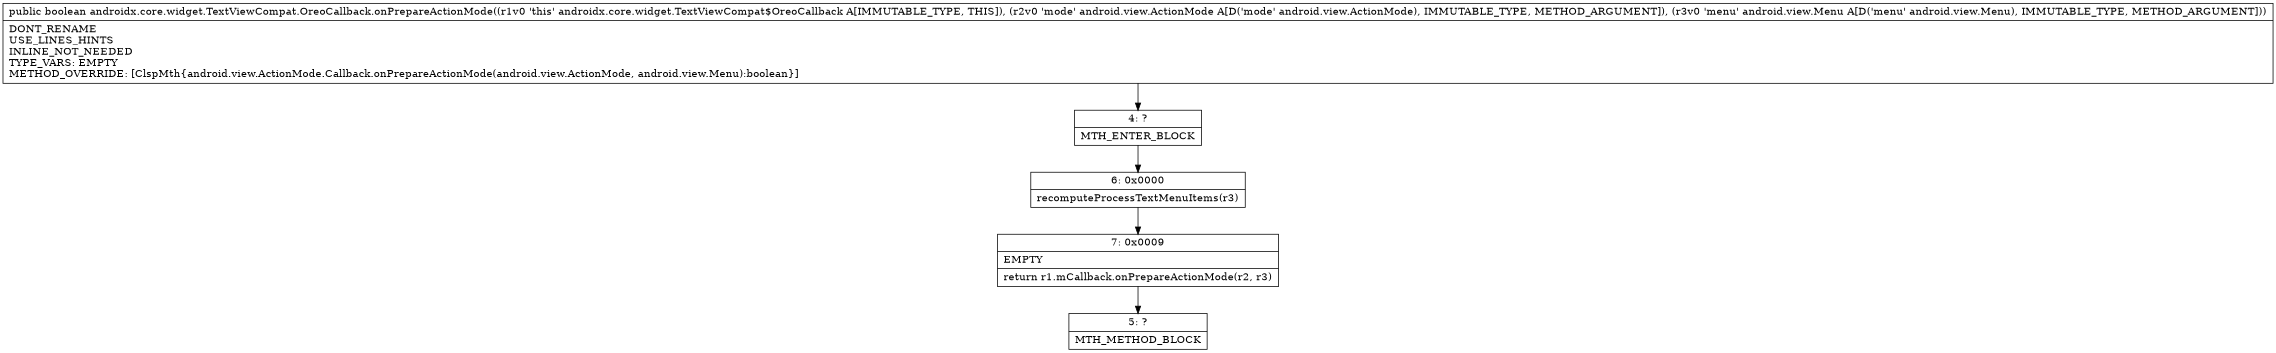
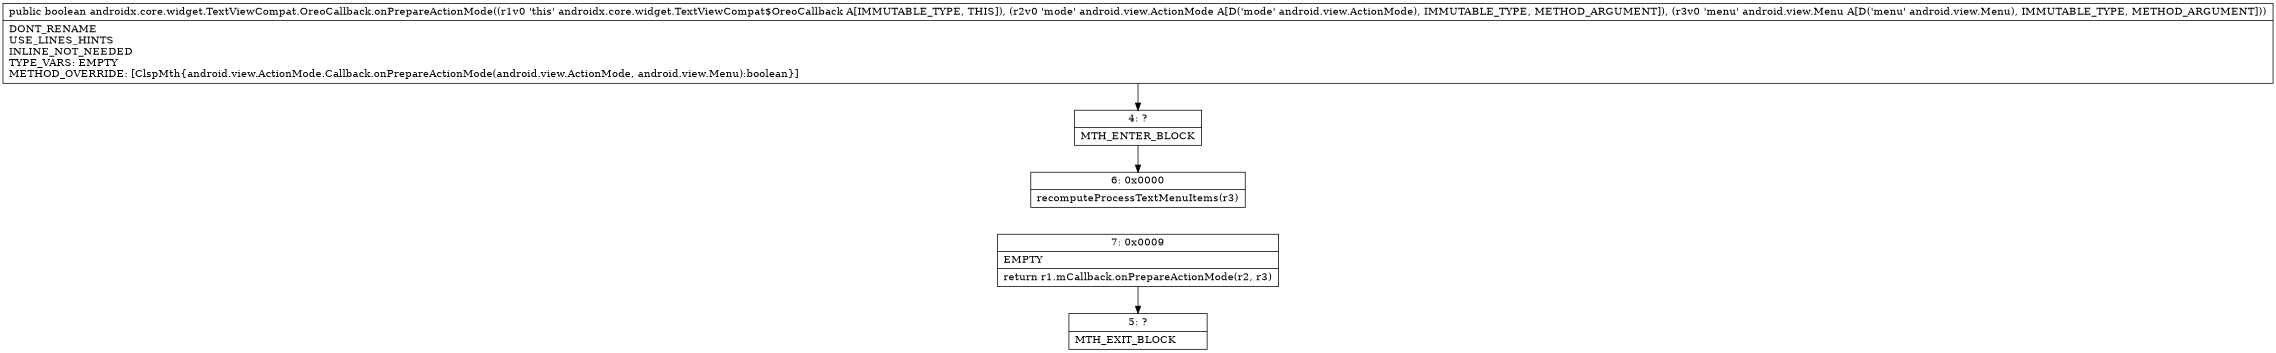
edge "6: 0x0000" -> "7: 0x0009": removed
node "5: ?": text "MTH_METHOD_BLOCK" -> "MTH_EXIT_BLOCK"
